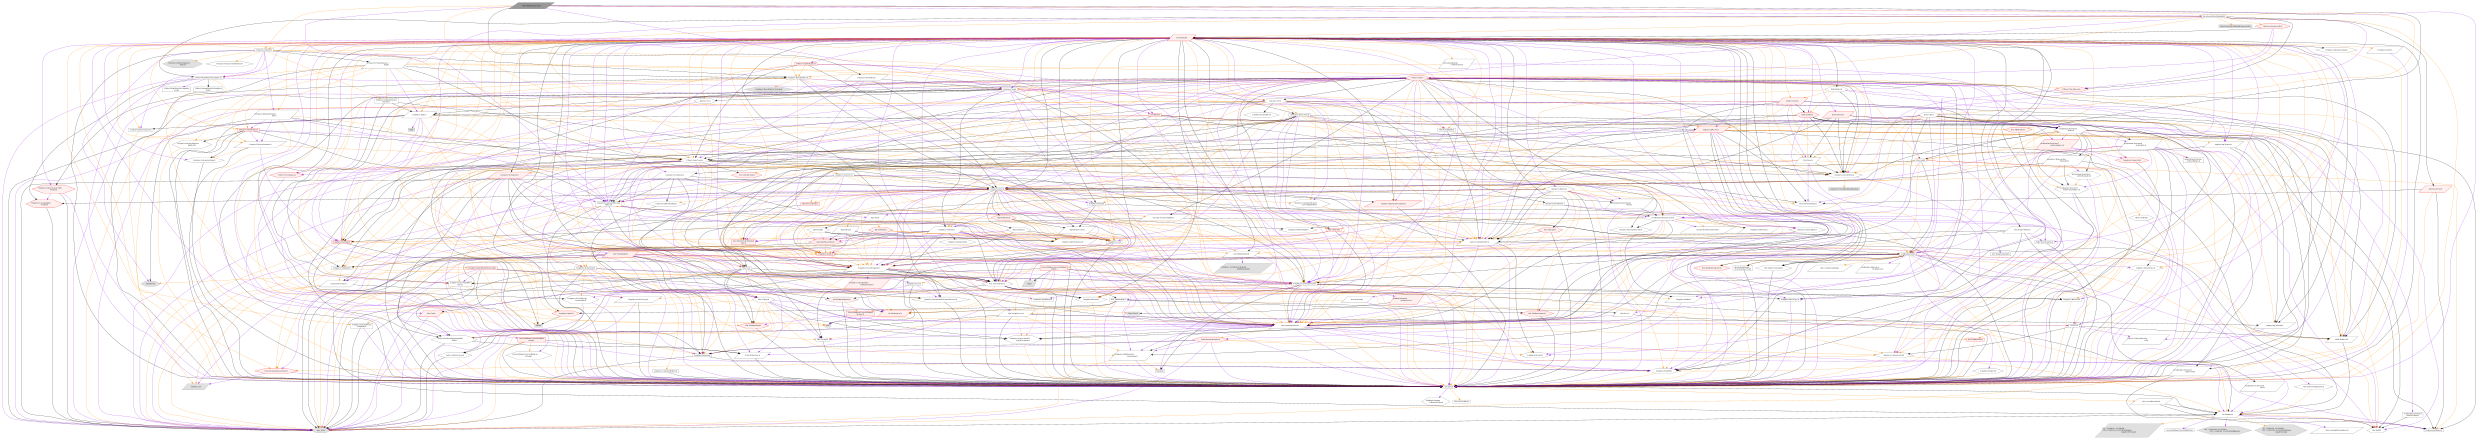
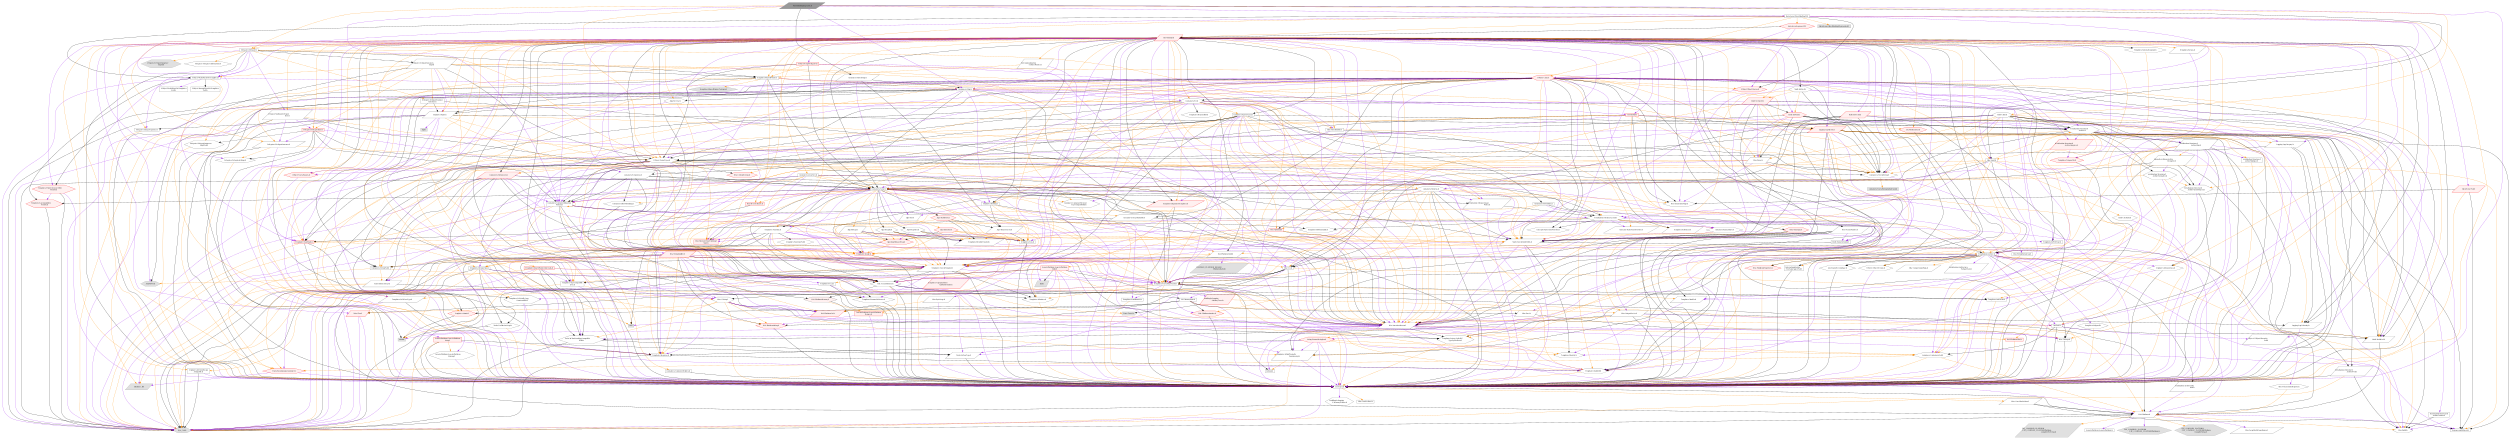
edge "MovieSceneObjectBindingID.h" -> "MovieSceneFwd.h": color black -> purple
edge "Formatters/BinaryArchive Formatter.h" -> "Serialization/Archive.h": color purple -> black
node "UObject/ObjectVersion.h": added
edge "Templates/UnrealTypeTraits.h" -> "Templates/IsPODType.h": removed
node "IntrusiveUnsetOptional/RemoveReference.h": label "IntrusiveUnsetOptional/RemoveReference.h" -> "Templates/RemoveReference.h"
edge "Misc/AssertionMacros.h" -> "atomic": added
edge "Delegates/DelegateSettings.h" -> "CoreTypes.h": color black -> darkorange
